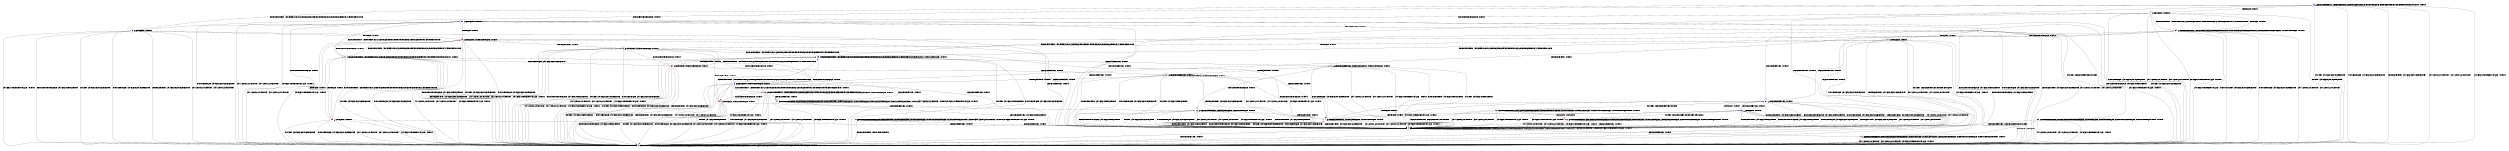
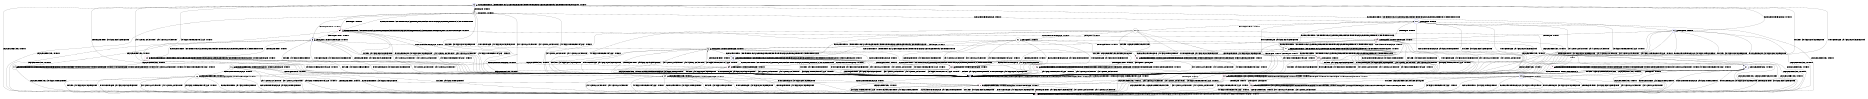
node "__start0": added
edge "s17" -> "s20": label "EMPTY_CERTIFICATE / Alert(FATAL,HANDSHAKE_FAILURE)" -> "CERTIFICATE_VERIFY / TIMEOUT"
edge "s19" -> "s20": added, label "CERTIFICATE_VERIFY / TIMEOUT"
edge "s19" -> "s10": label "ECDH_CLIENT_KEY_EXCHANGE / TIMEOUT" -> "EMPTY_CERTIFICATE / Alert(FATAL,HANDSHAKE_FAILURE)"
edge "s27" -> "s5": now "s4" -> "s5"
edge "s1" -> "s18": reversed
